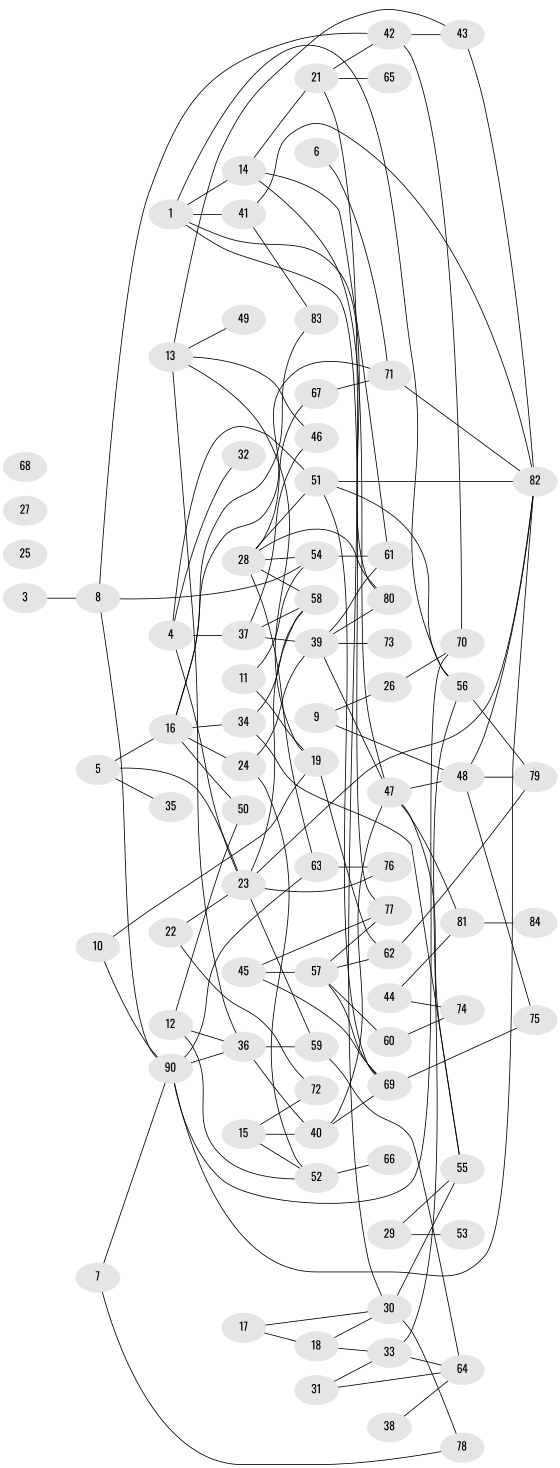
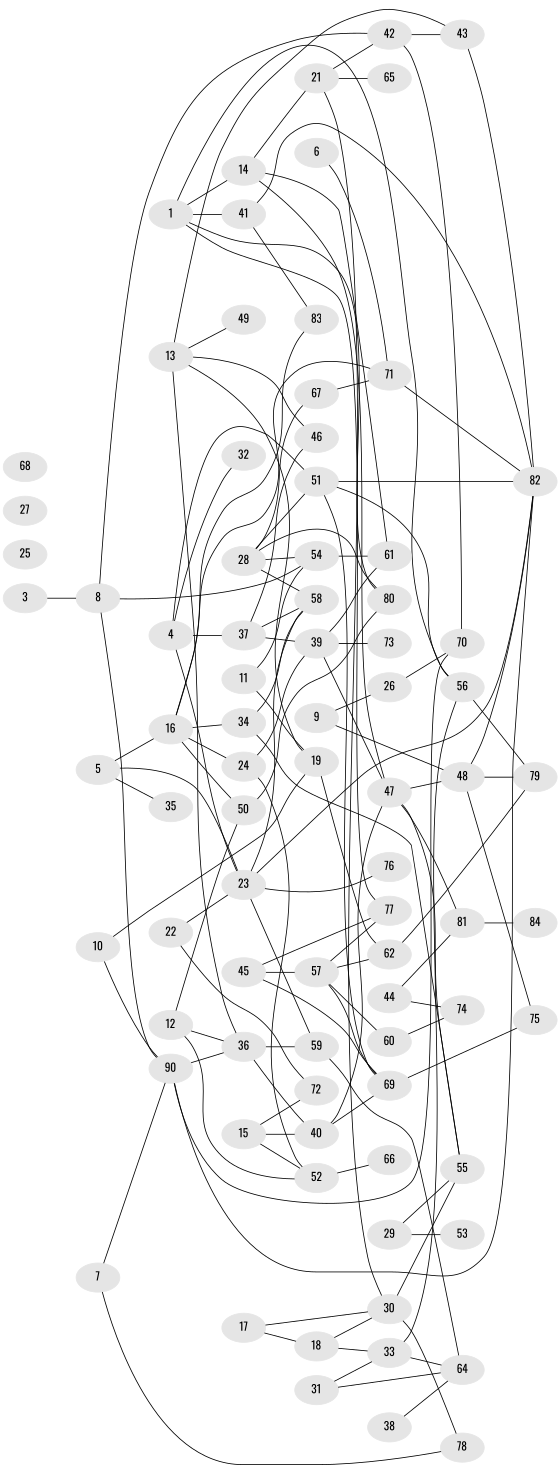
edge "80" -- "39": now "80" -- "50"
node "63": removed
